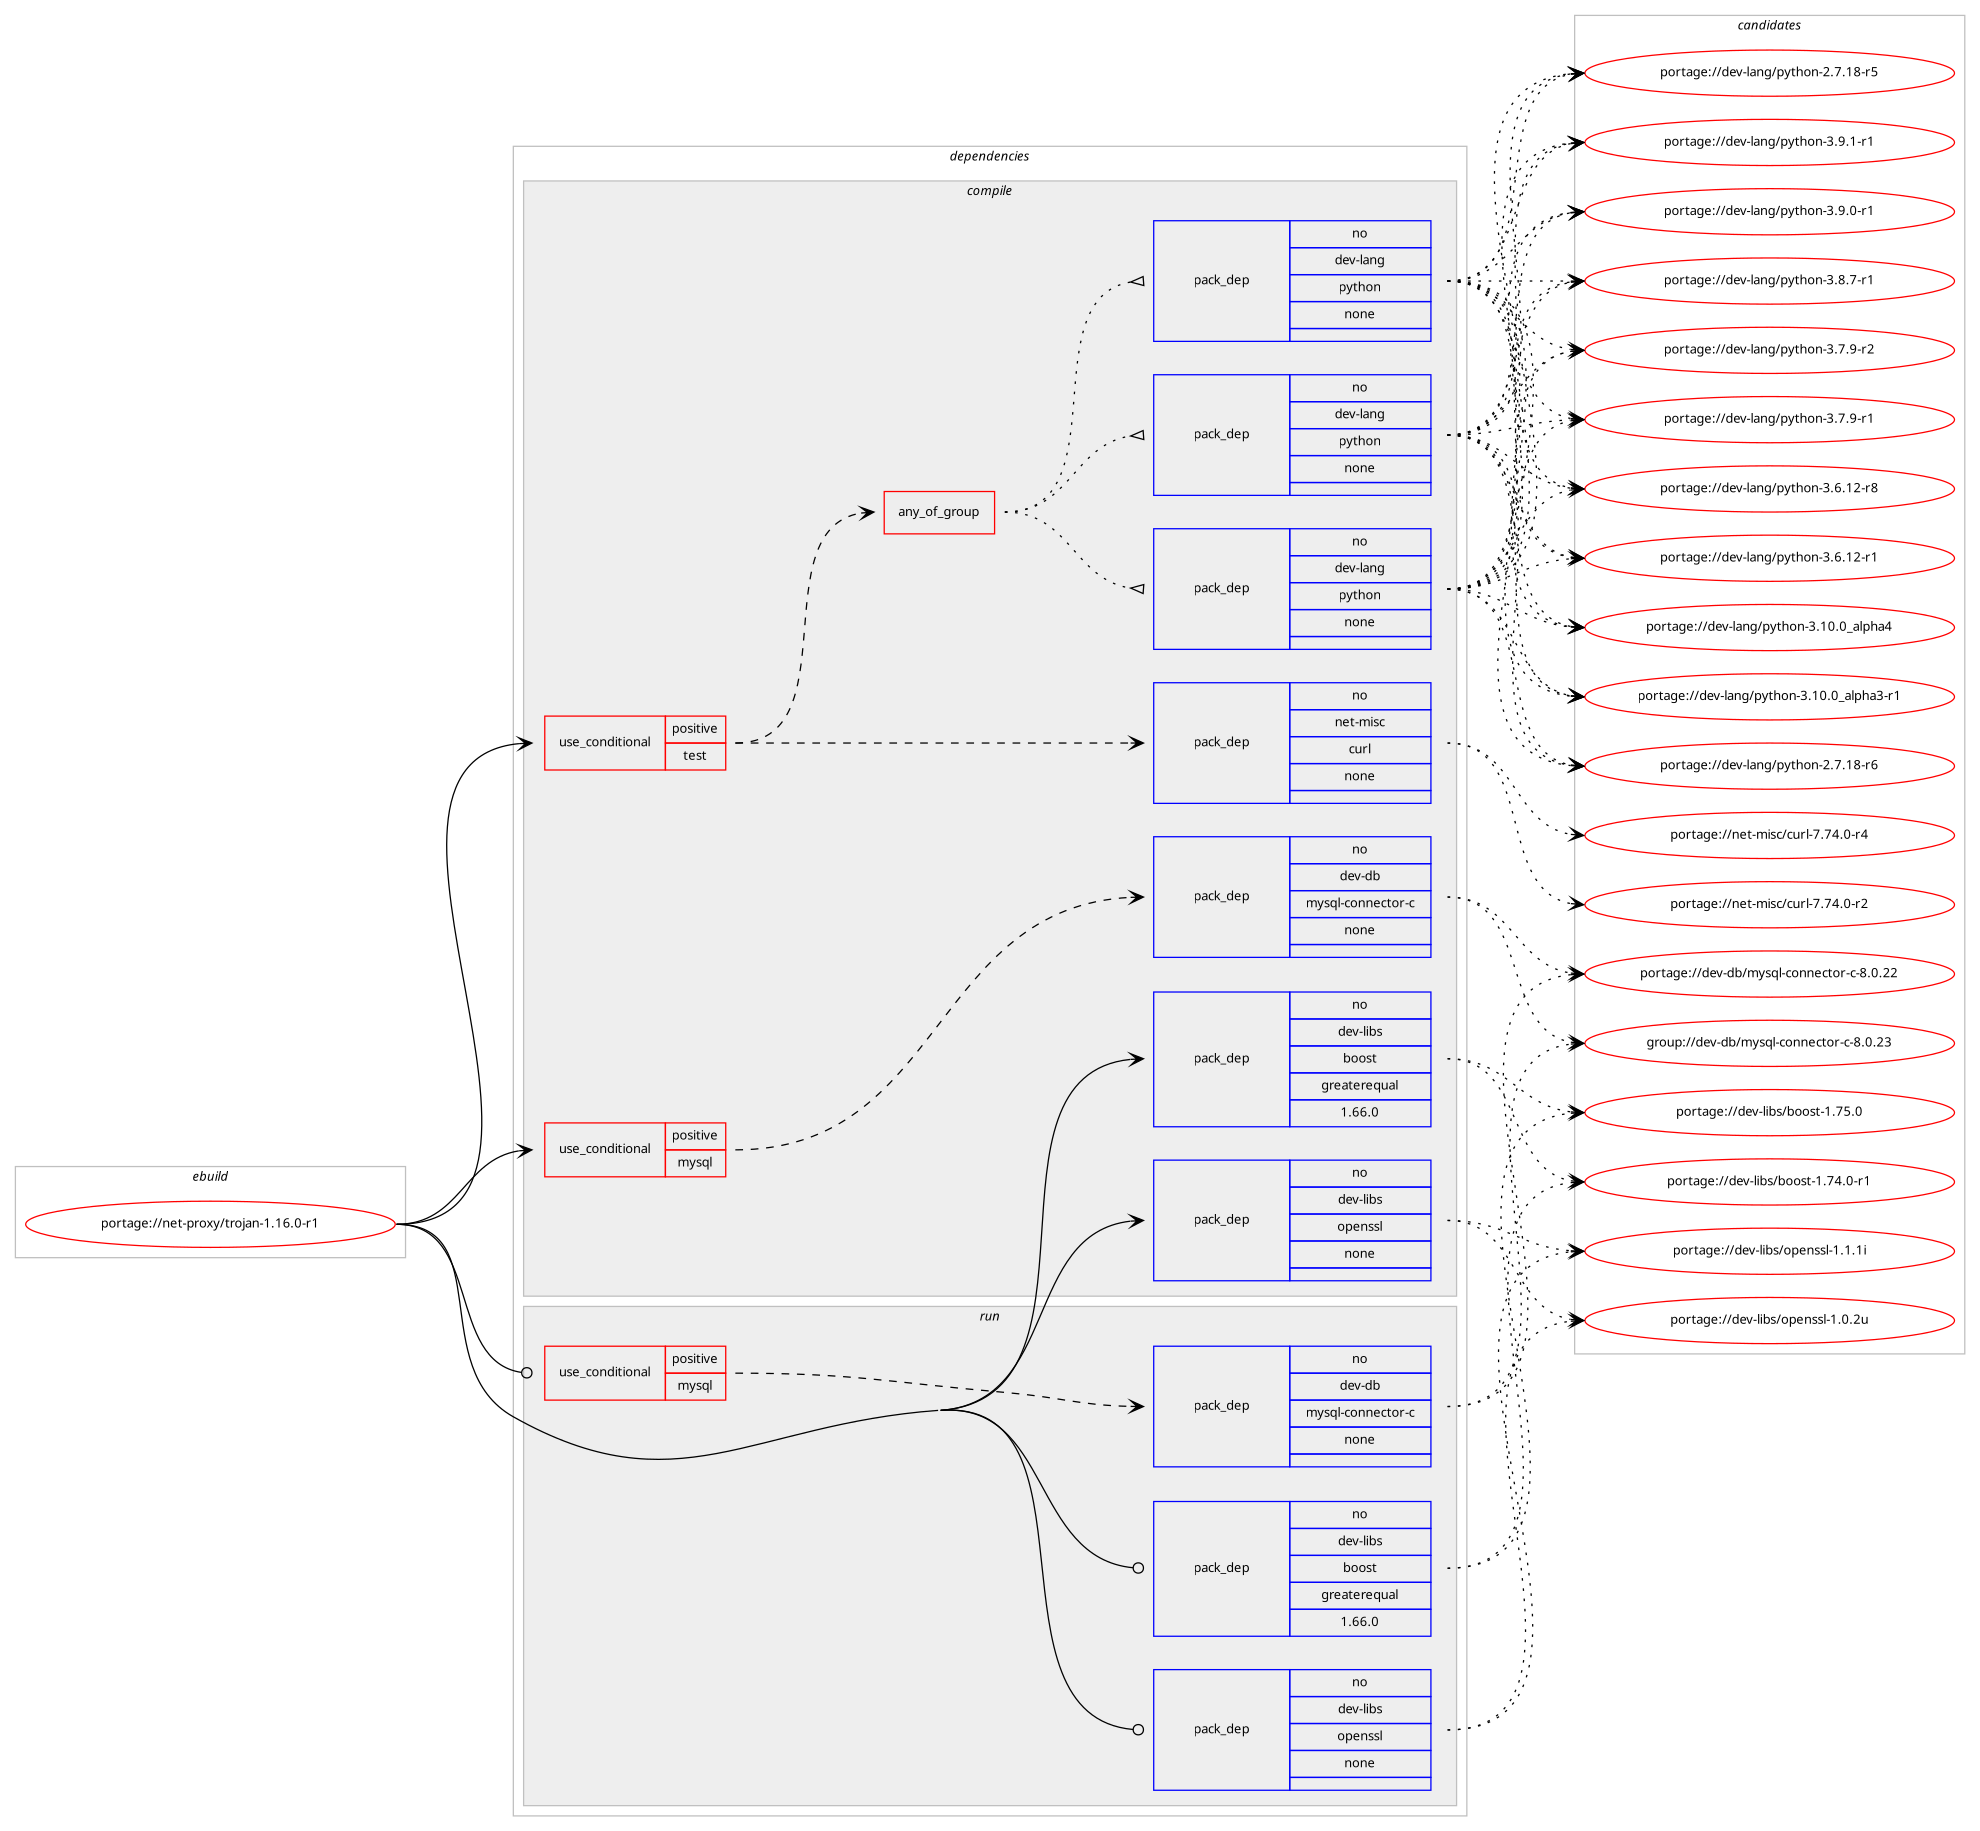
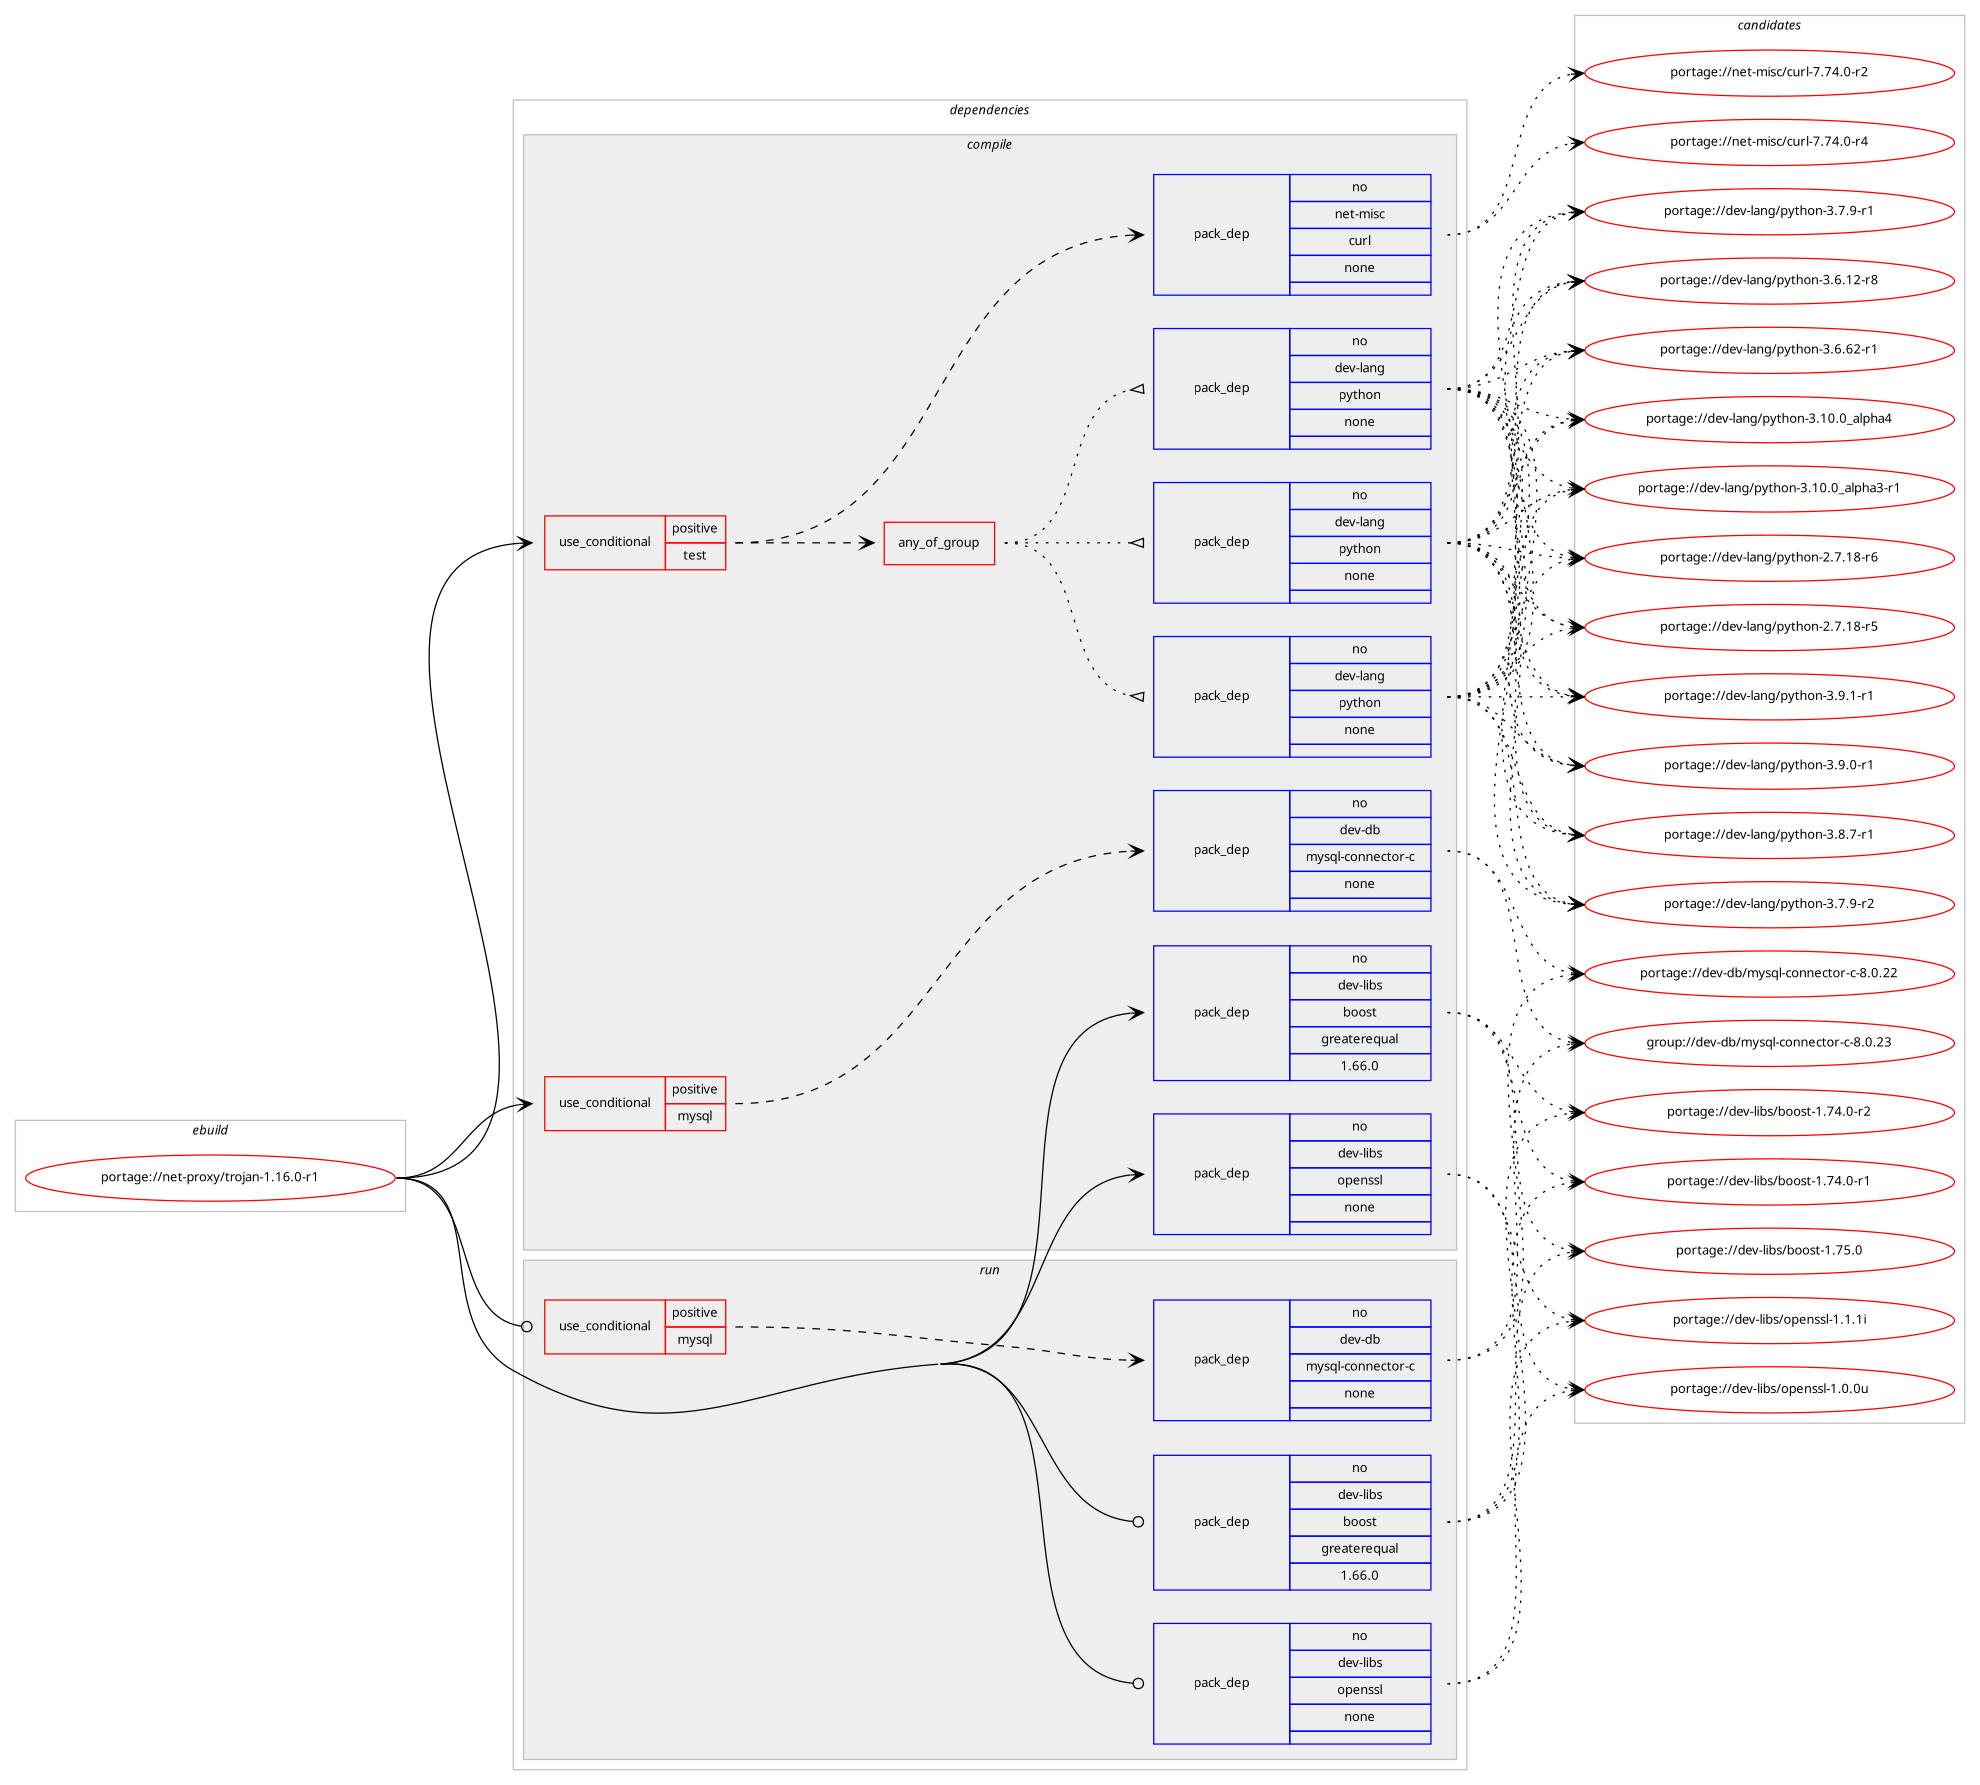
node "portage://dev-lang/python-3.6.12-r1": label "portage://dev-lang/python-3.6.12-r1" -> "portage://dev-lang/python-3.6.62-r1"
node "portage://dev-libs/boost-1.74.0-r2": added
node "portage://dev-libs/openssl-1.0.2u": label "portage://dev-libs/openssl-1.0.2u" -> "portage://dev-libs/openssl-1.0.0u"
